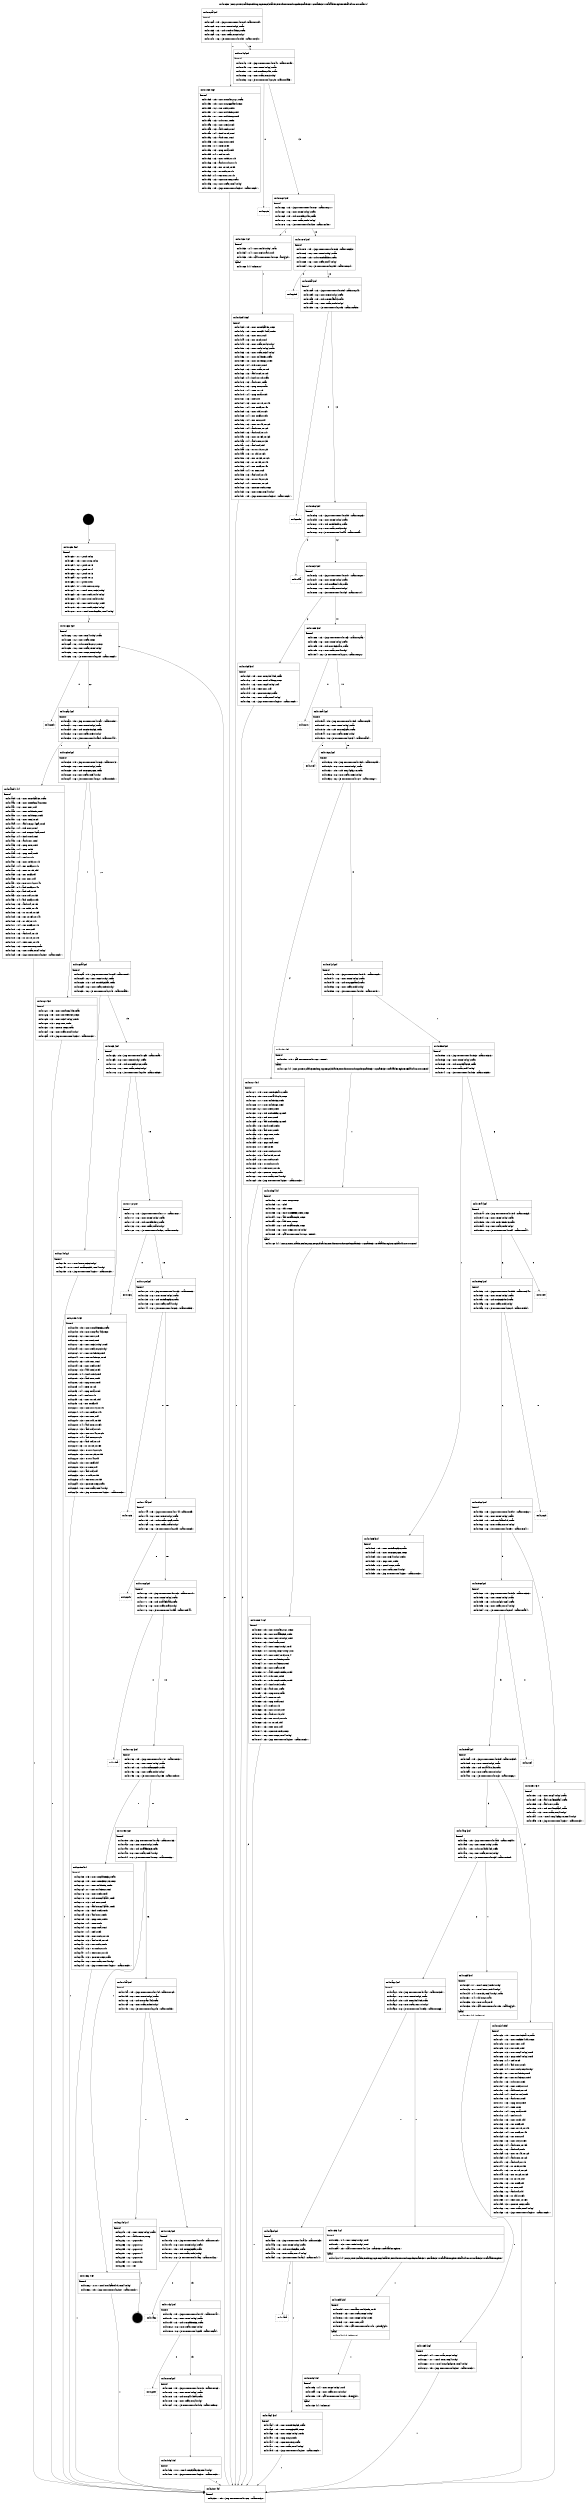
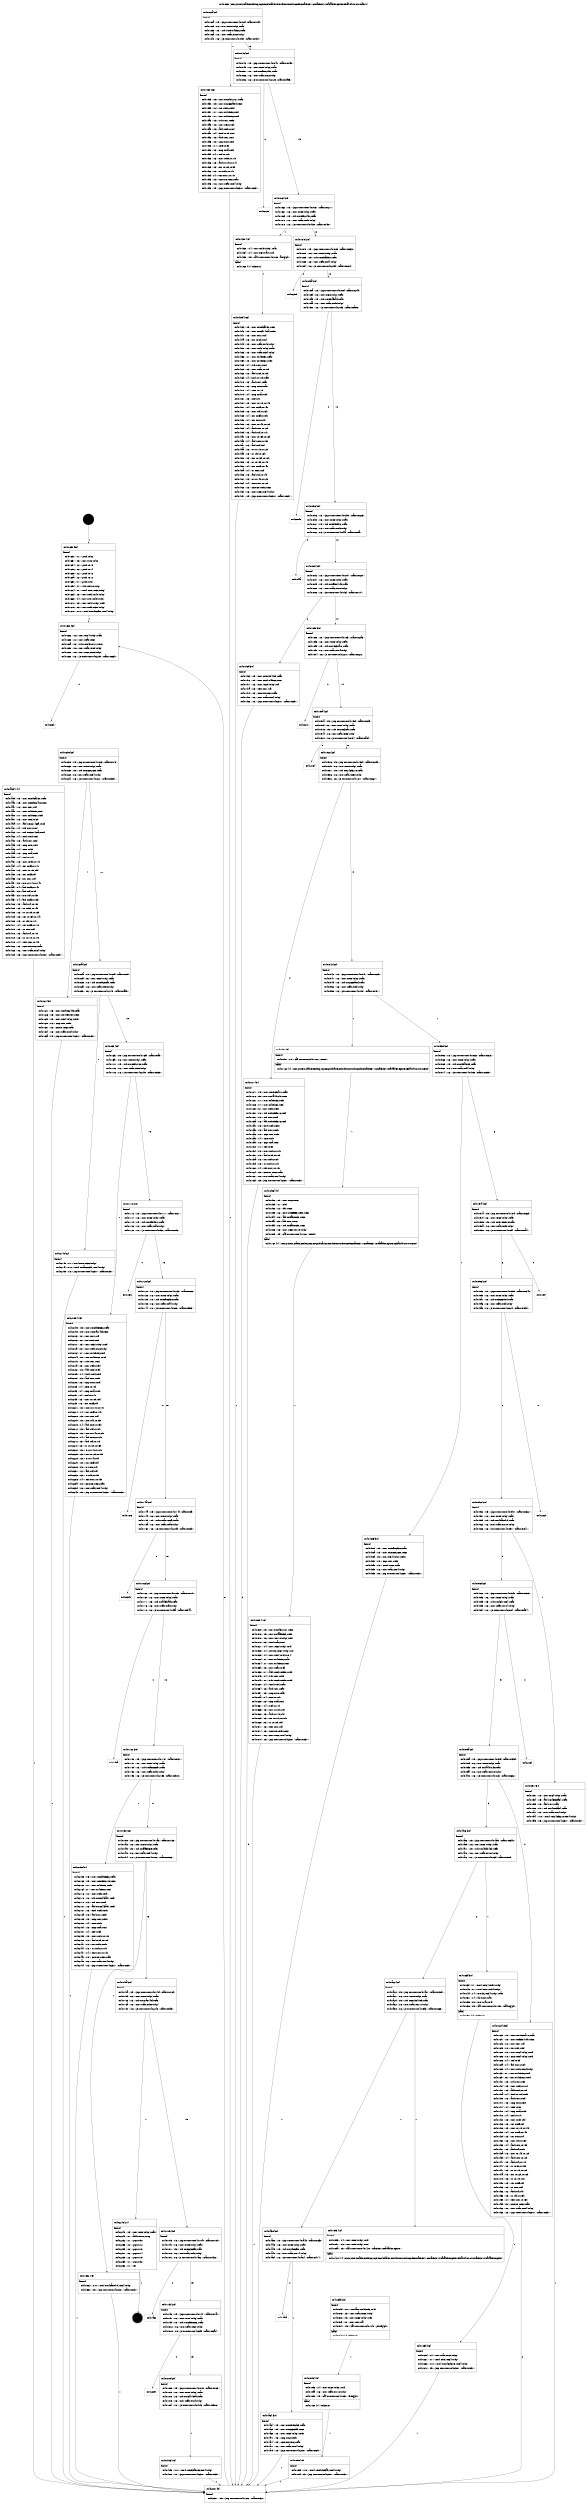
node "0x4016a2 [28]": removed
edge "0x401be5 [30]" -> "0x402307 [5]": added, label "1"
edge "0x401eb3 [12]" -> "0x401ebf [23]": removed, label "1"
node "0x401ee5 [15]": added
